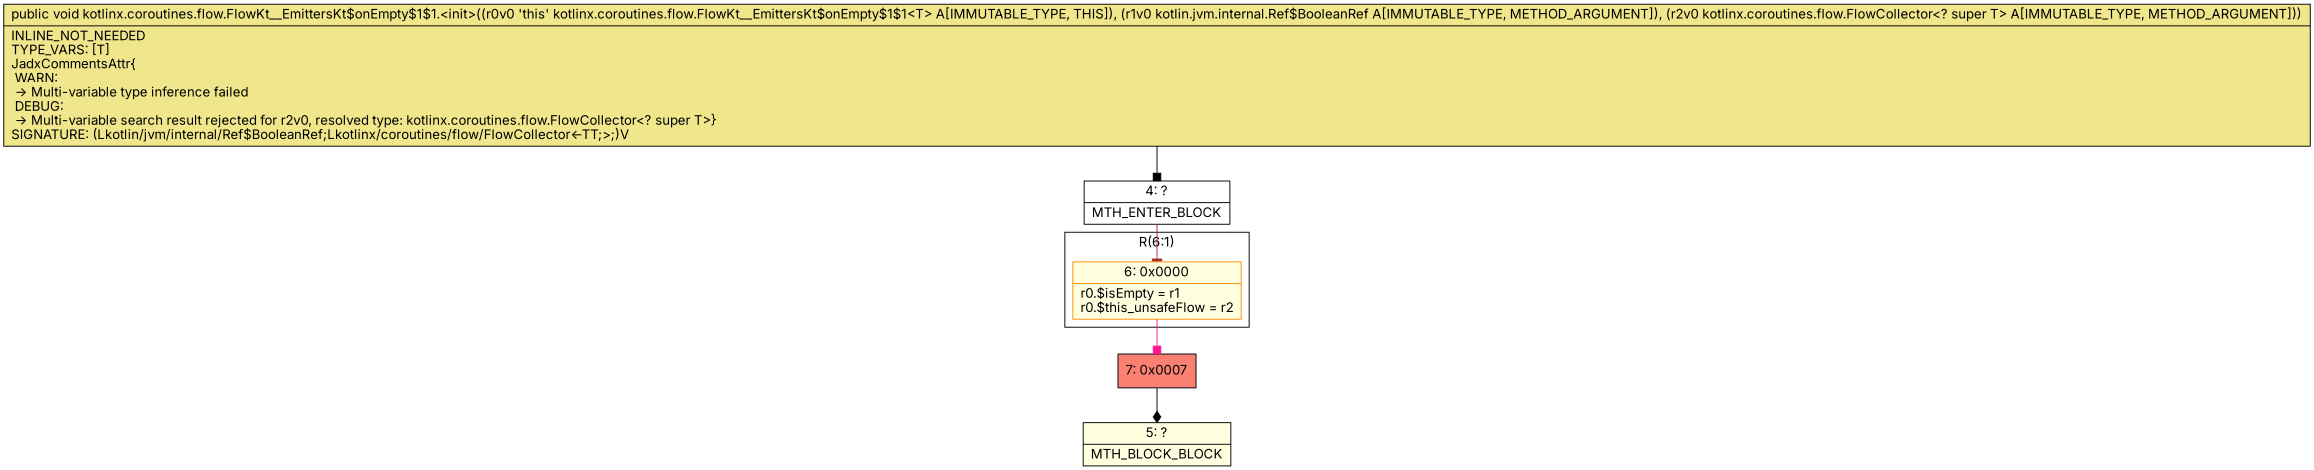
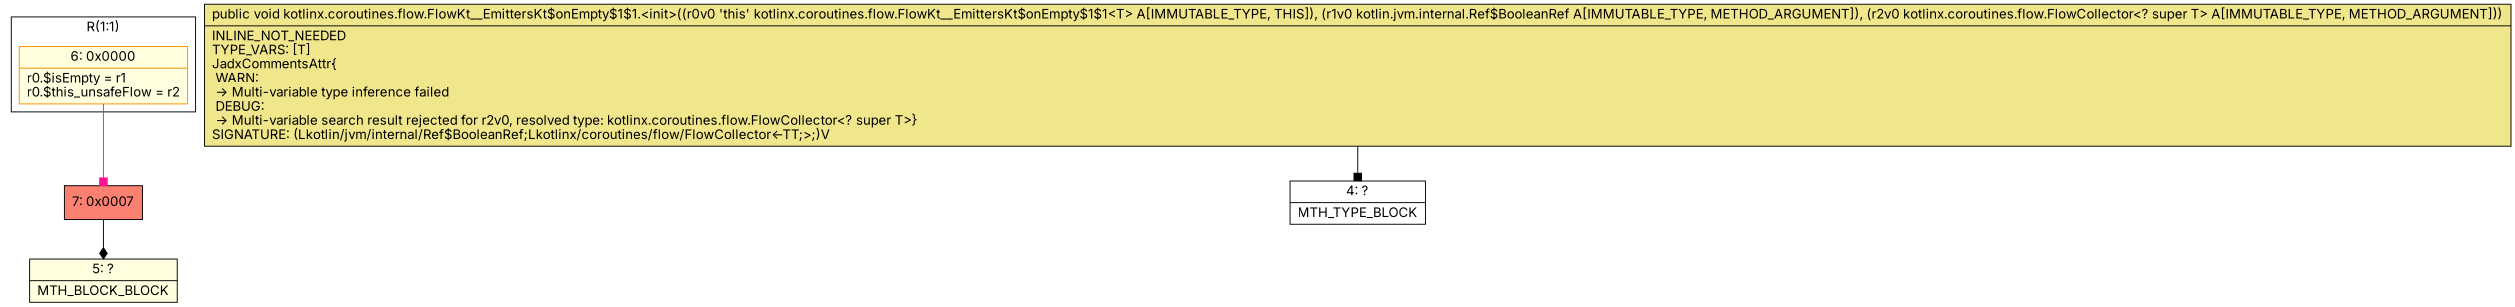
node "4: ?": text "MTH_ENTER_BLOCK" -> "MTH_TYPE_BLOCK"
edge "4: ?" -> "6: 0x0000": removed
cluster "R(6:1)": label "R(6:1)" -> "R(1:1)"
